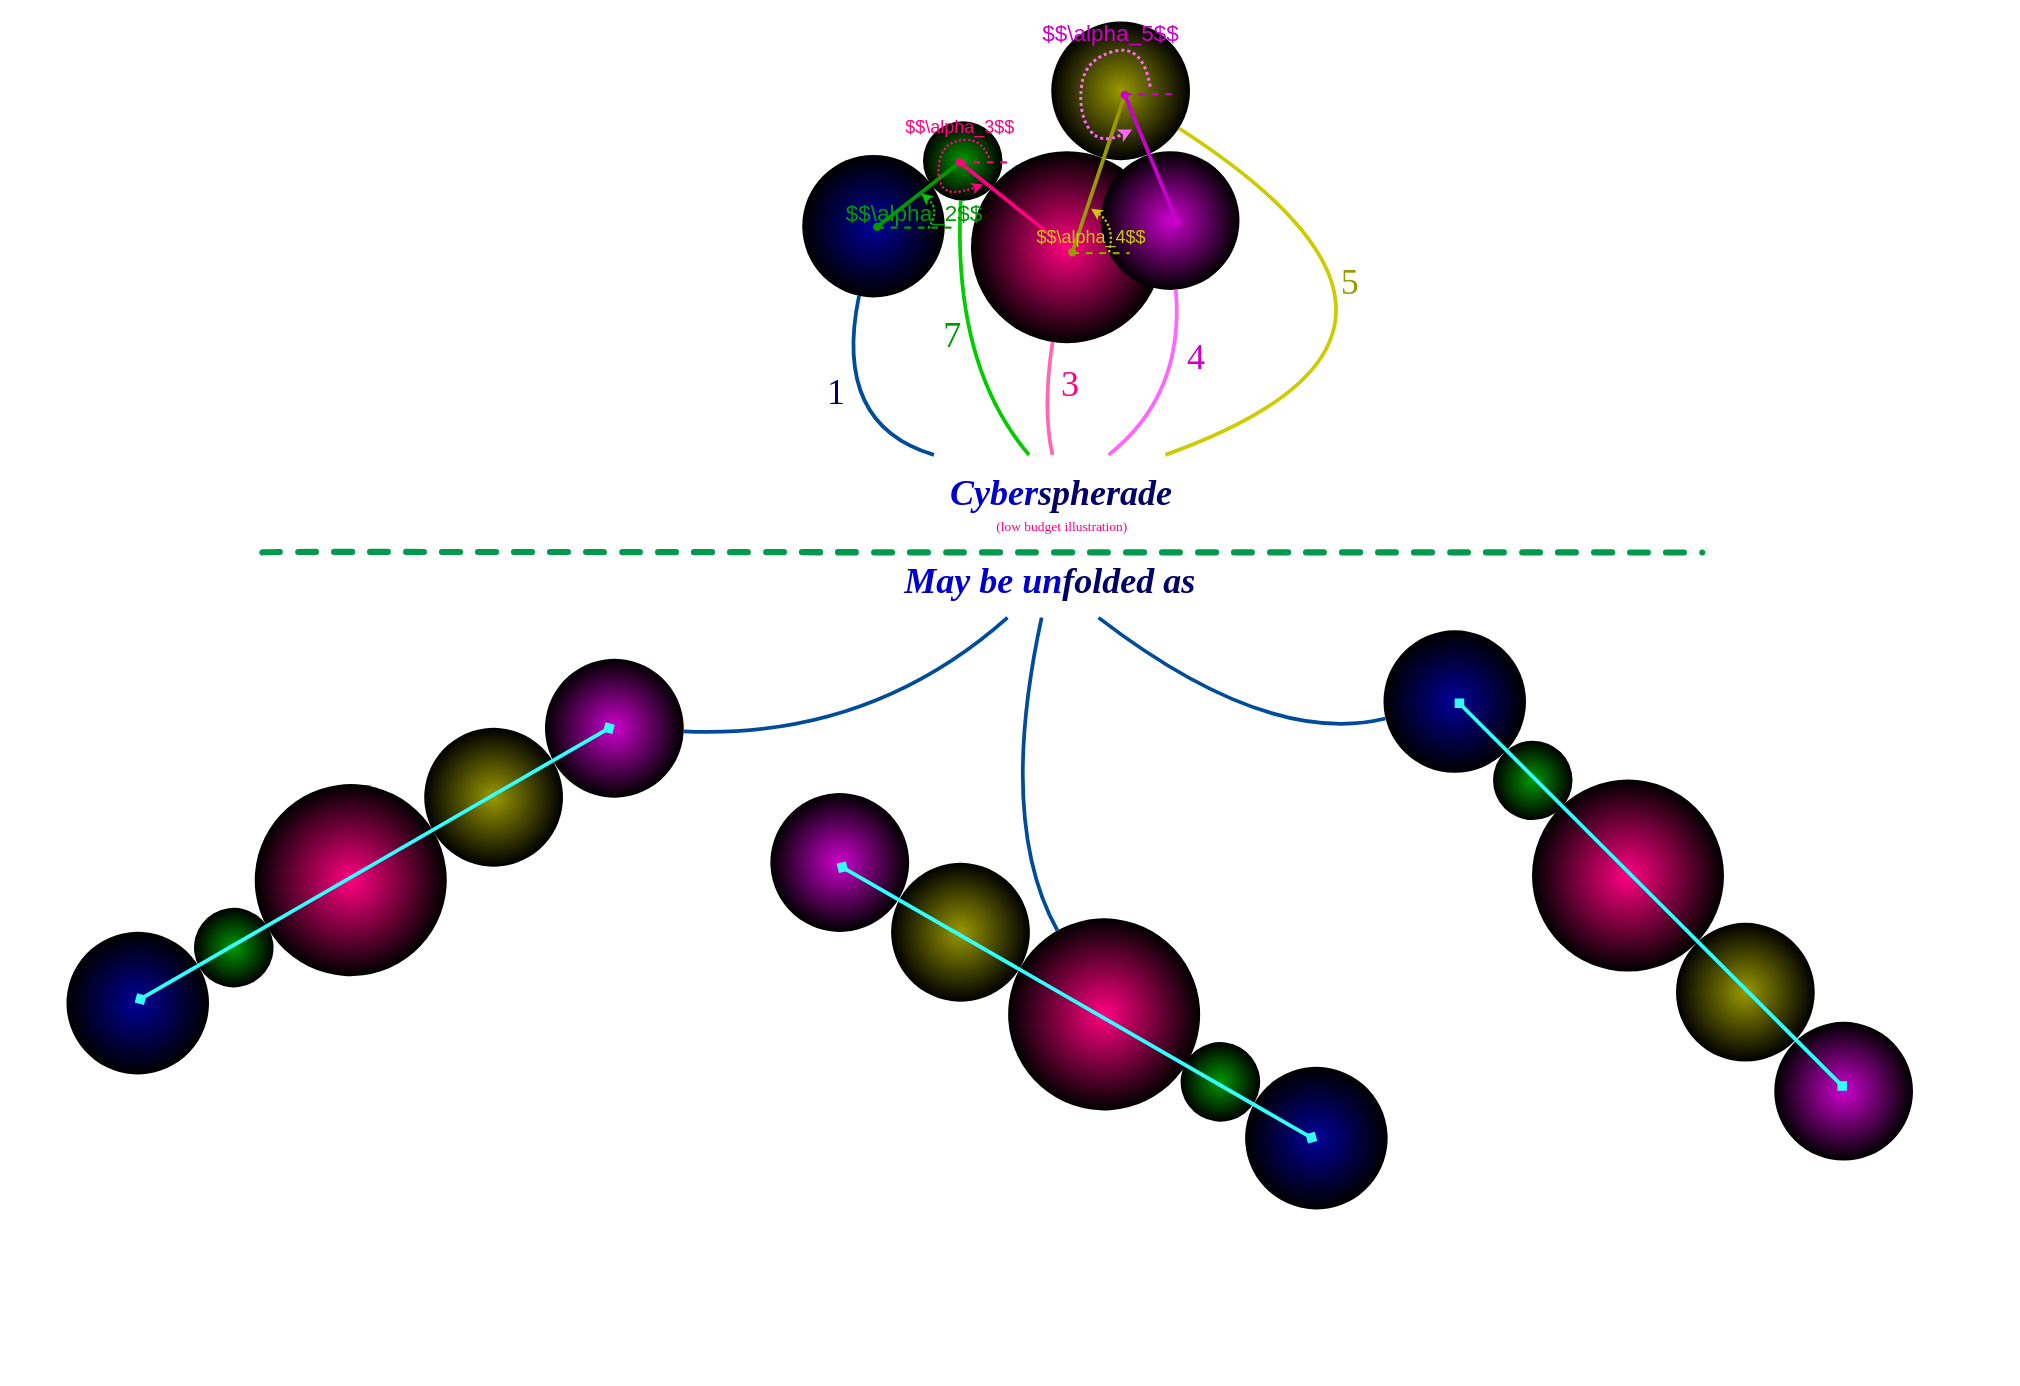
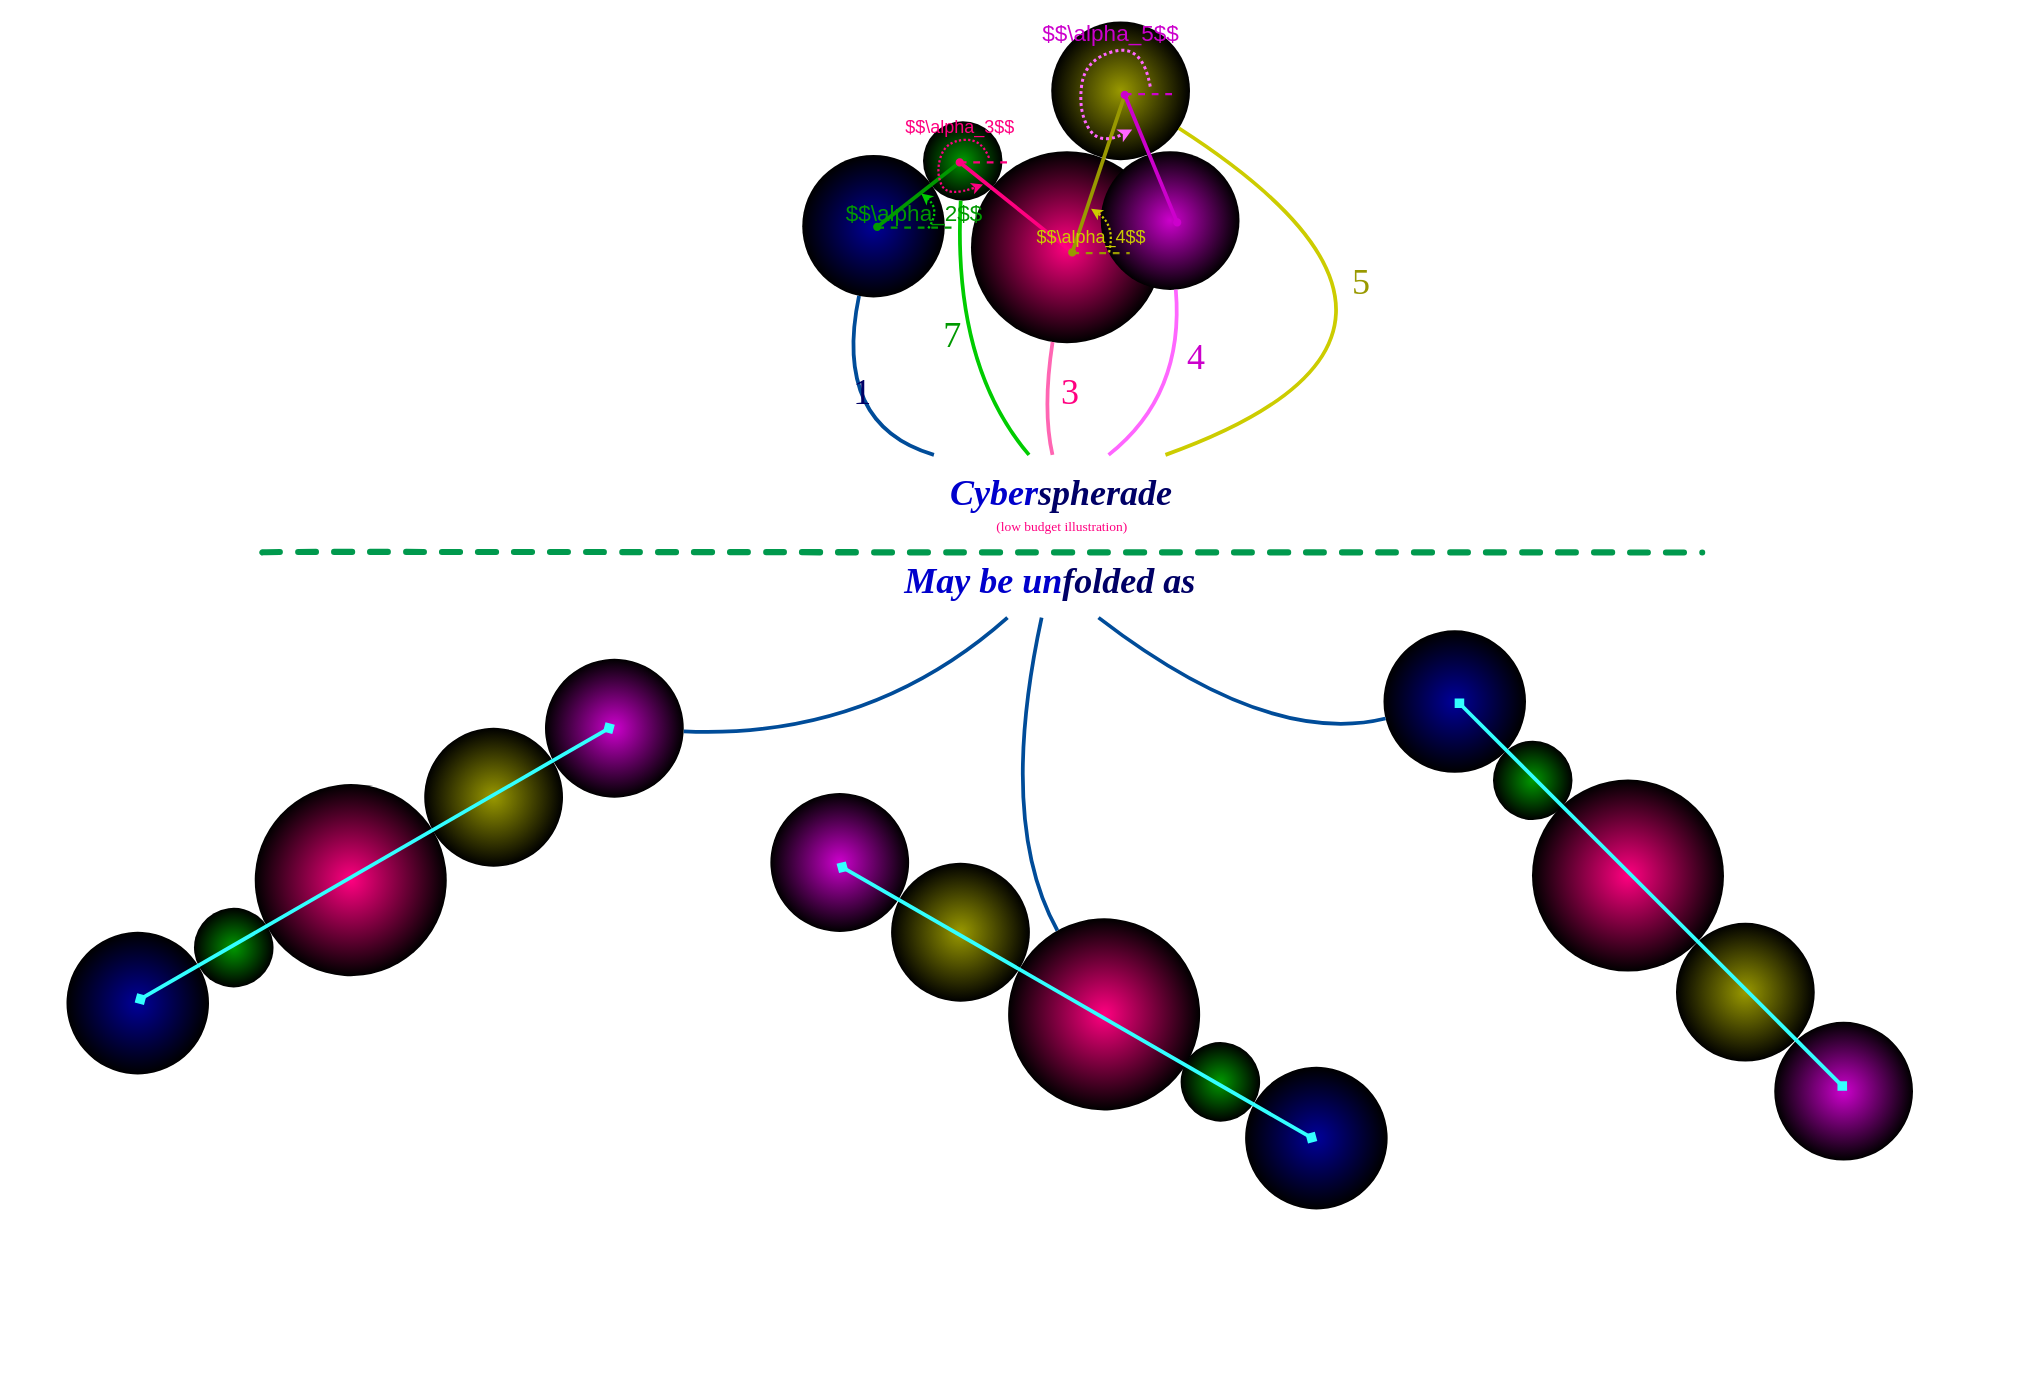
node "5": moved (1350, 282) -> (1361, 282)
node "3": moved (1070, 384) -> (1070, 391)
node "1": moved (836, 391) -> (862, 391)
